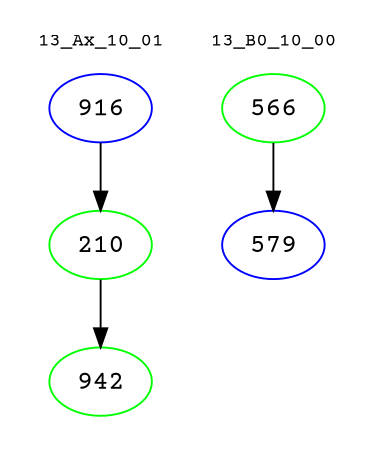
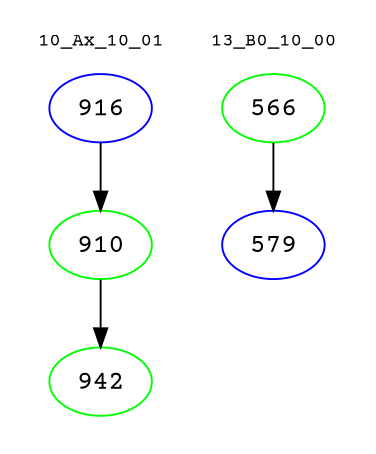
cluster "13_Ax_10_01": label "13_Ax_10_01" -> "10_Ax_10_01"
node "210": label "210" -> "910"
